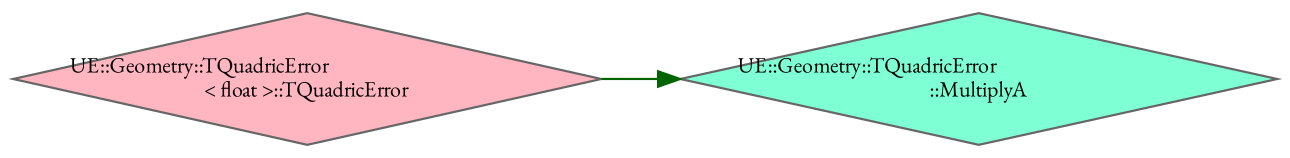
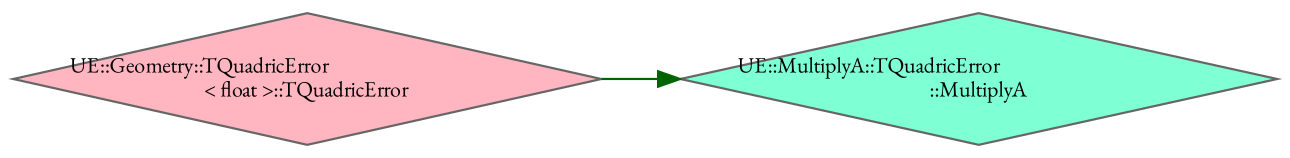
node "UE::Geometry::TQuadricError ::MultiplyA": label "UE::Geometry::TQuadricError ::MultiplyA" -> "UE::MultiplyA::TQuadricError ::MultiplyA"
